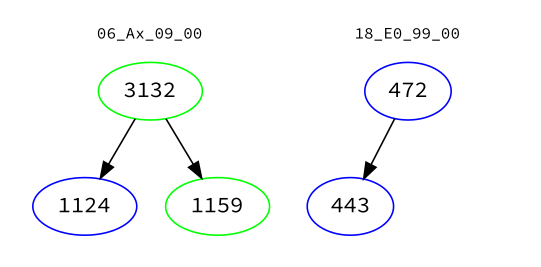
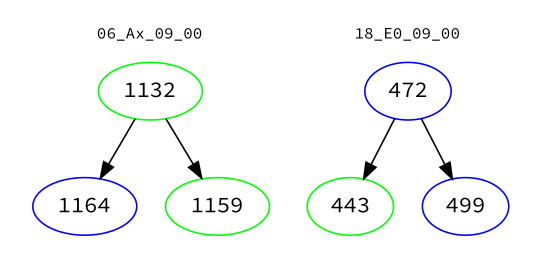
cluster "18_E0_99_00": label "18_E0_99_00" -> "18_E0_09_00"
node "3132": label "3132" -> "1132"
node "1124": label "1124" -> "1164"
node "443": color blue -> green
node "499": added
